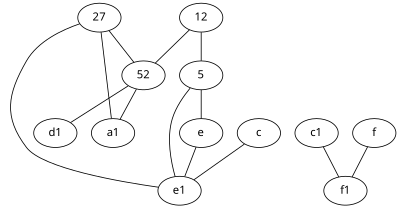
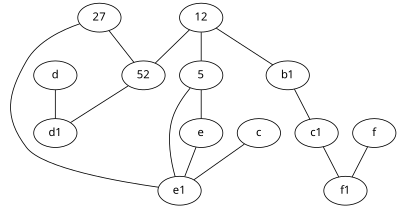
node "d": added
node "b1": added
node "a1": removed
